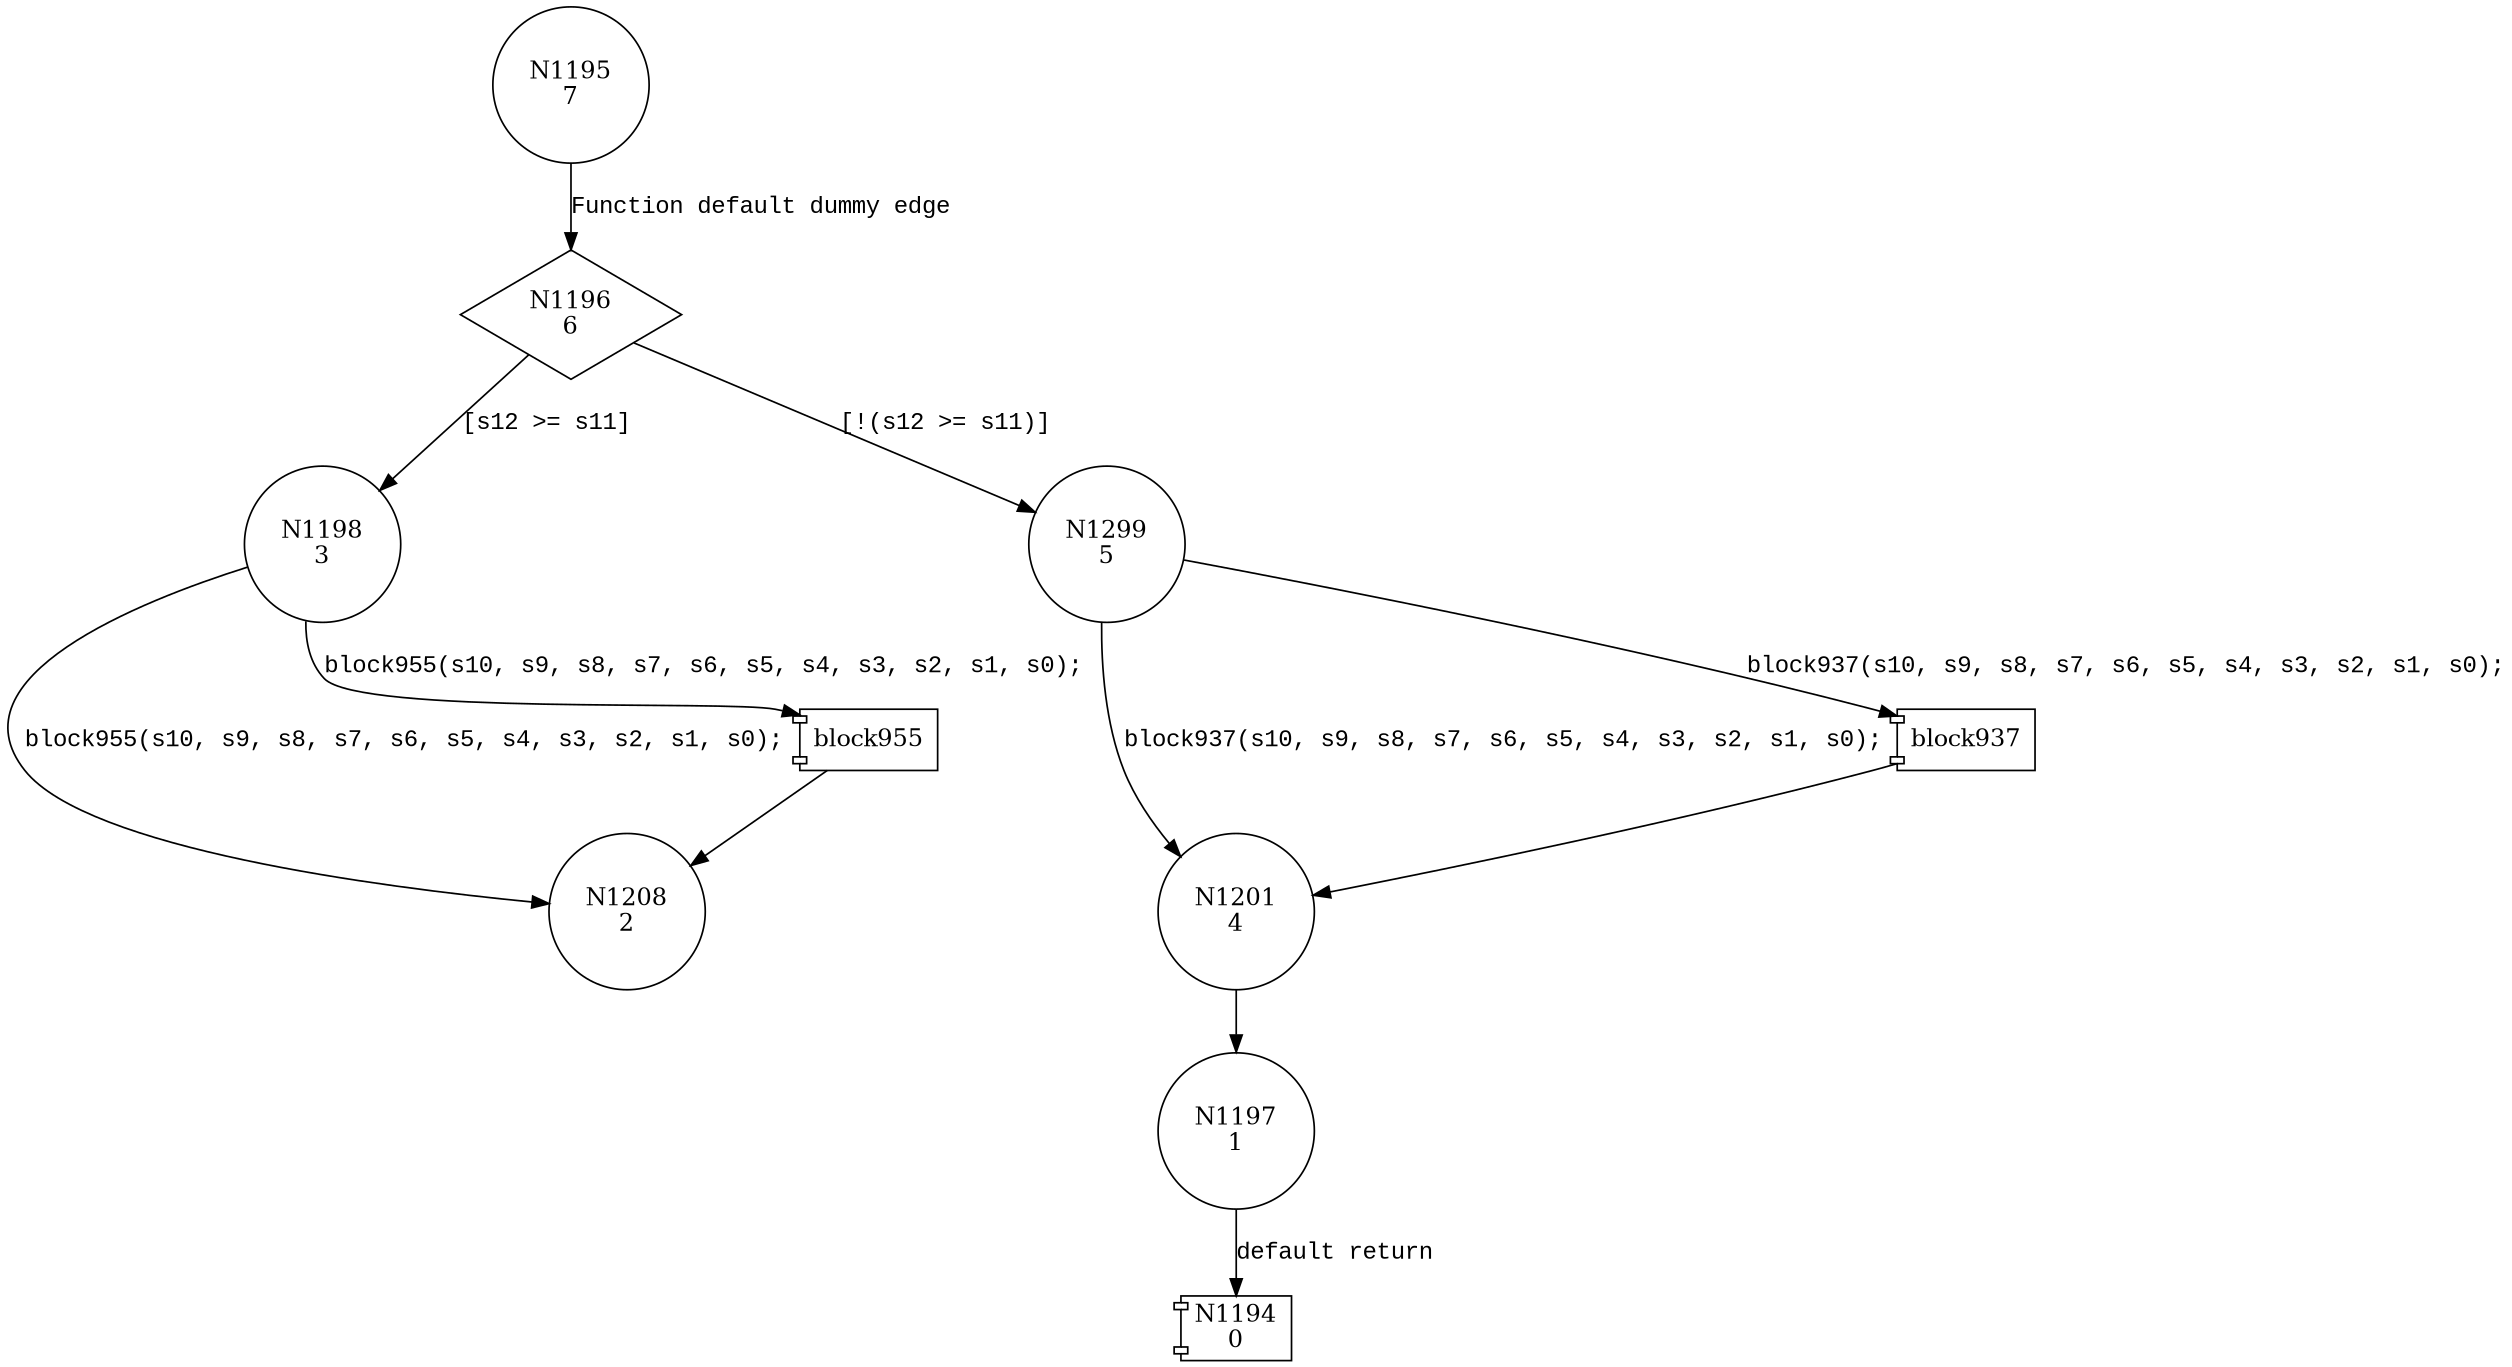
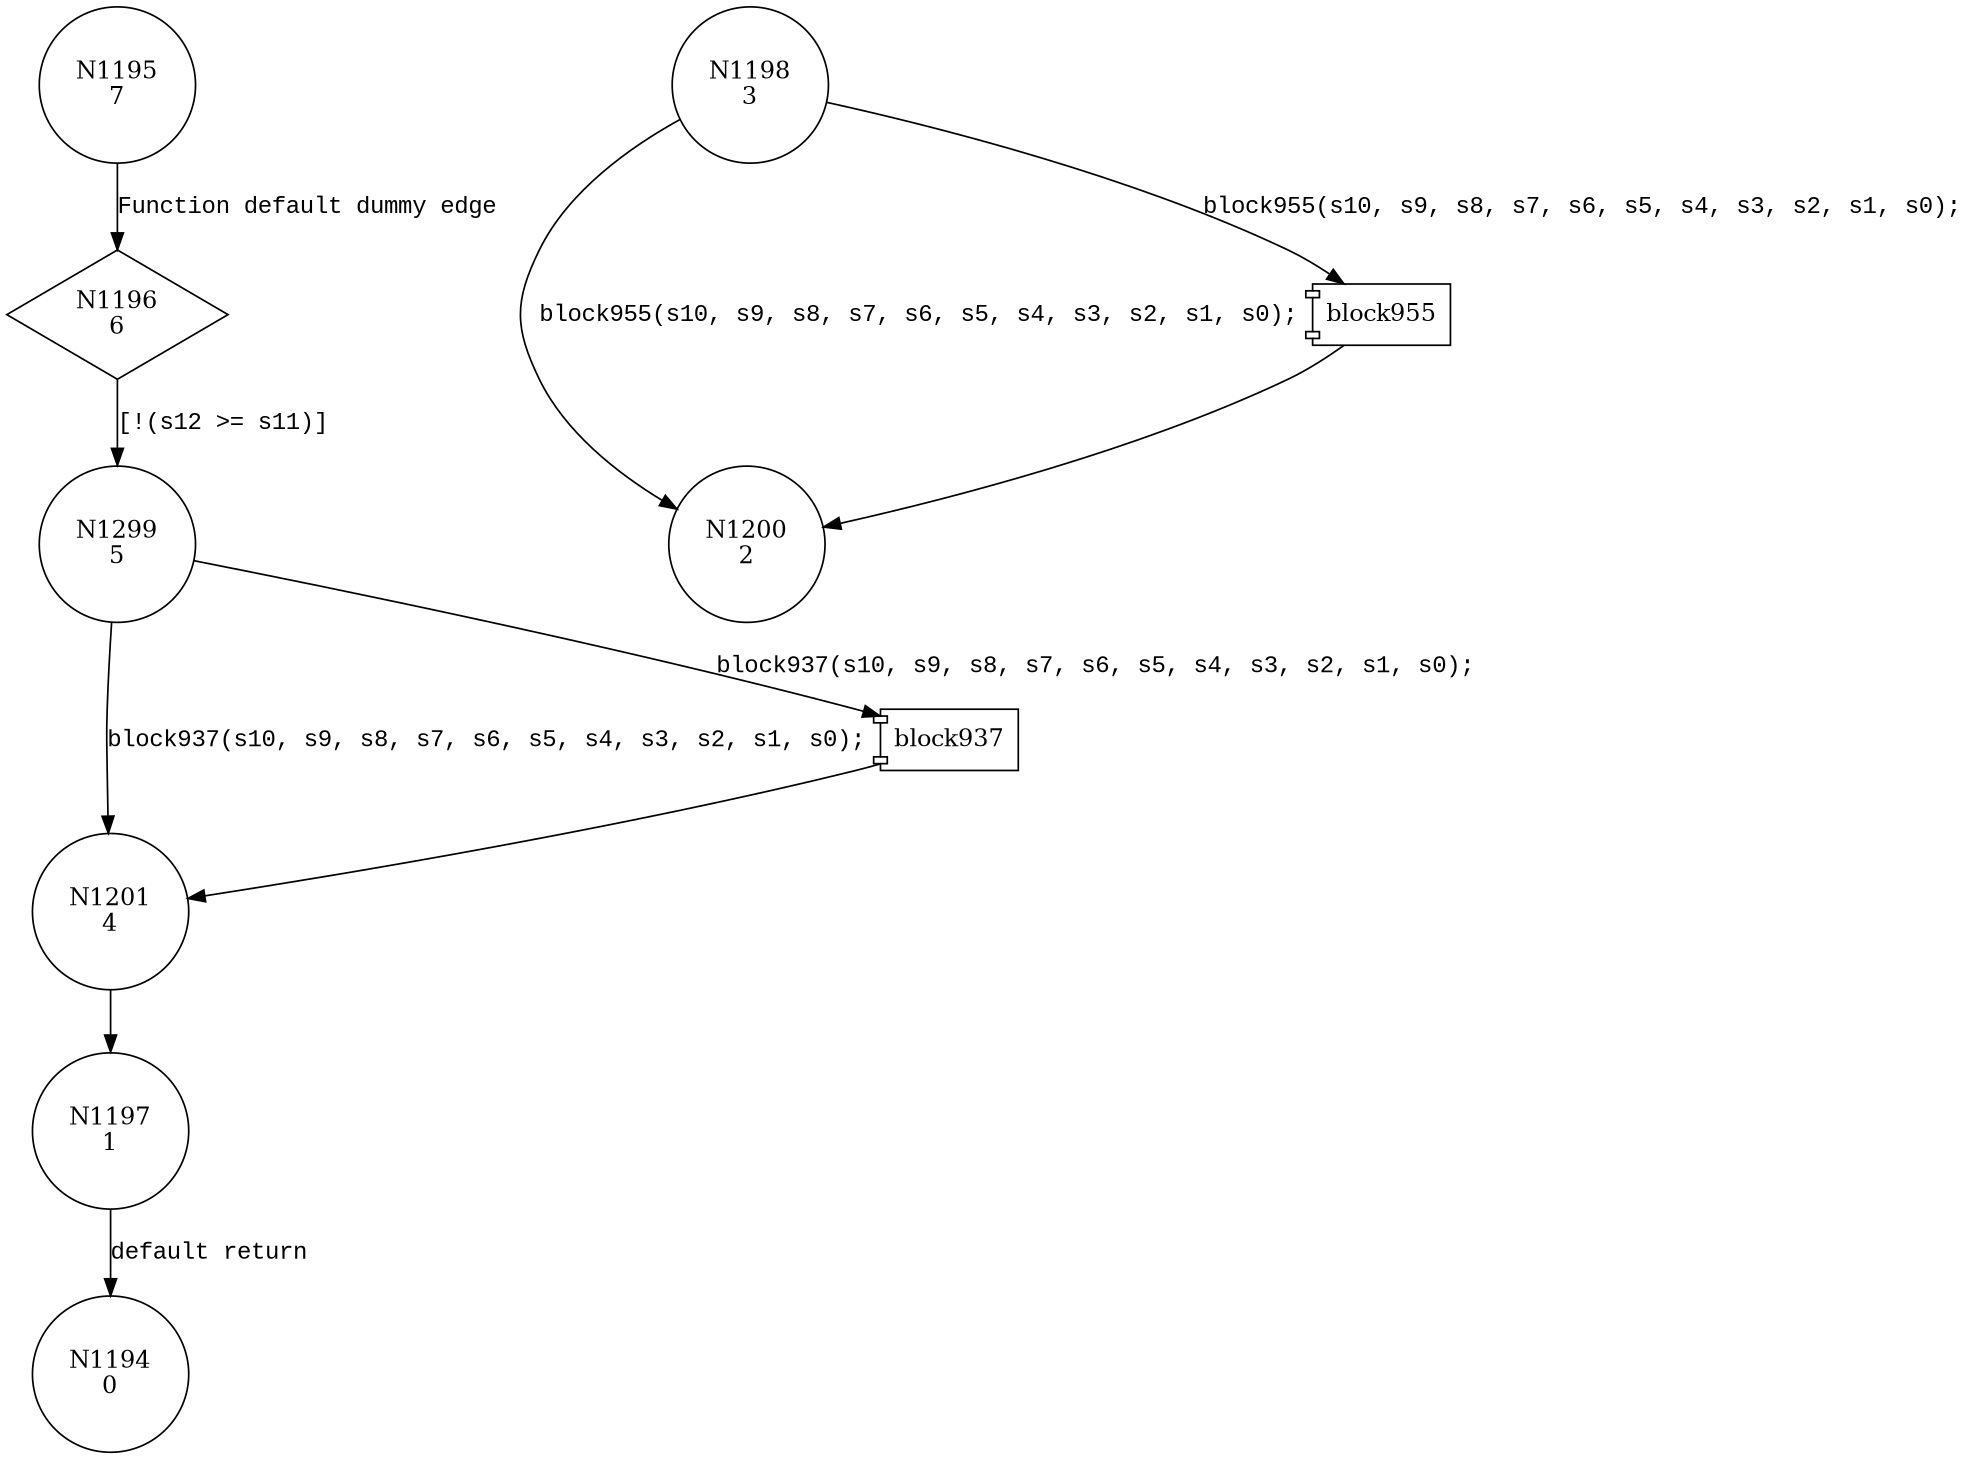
edge "N1196 6" -> "N1198 3": removed, label "[s12 >= s11]"
node "N1208 2": label "N1208 2" -> "N1200 2"
node "N1194 0": shape component -> circle
